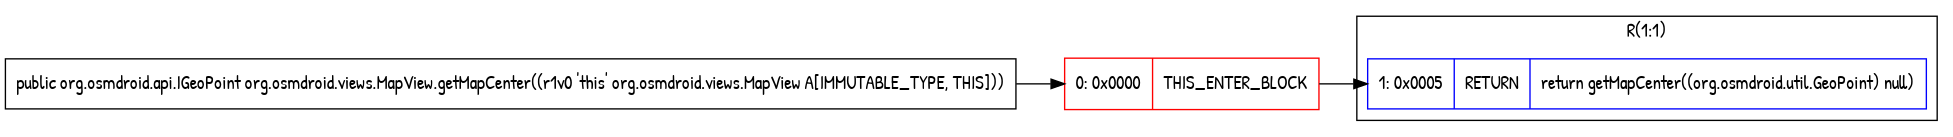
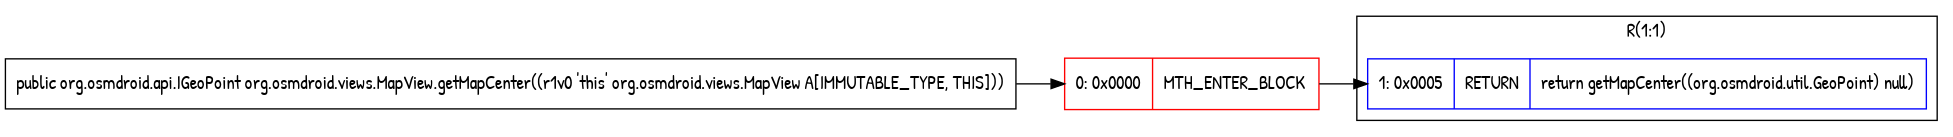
node "0: 0x0000": text "THIS_ENTER_BLOCK" -> "MTH_ENTER_BLOCK"
